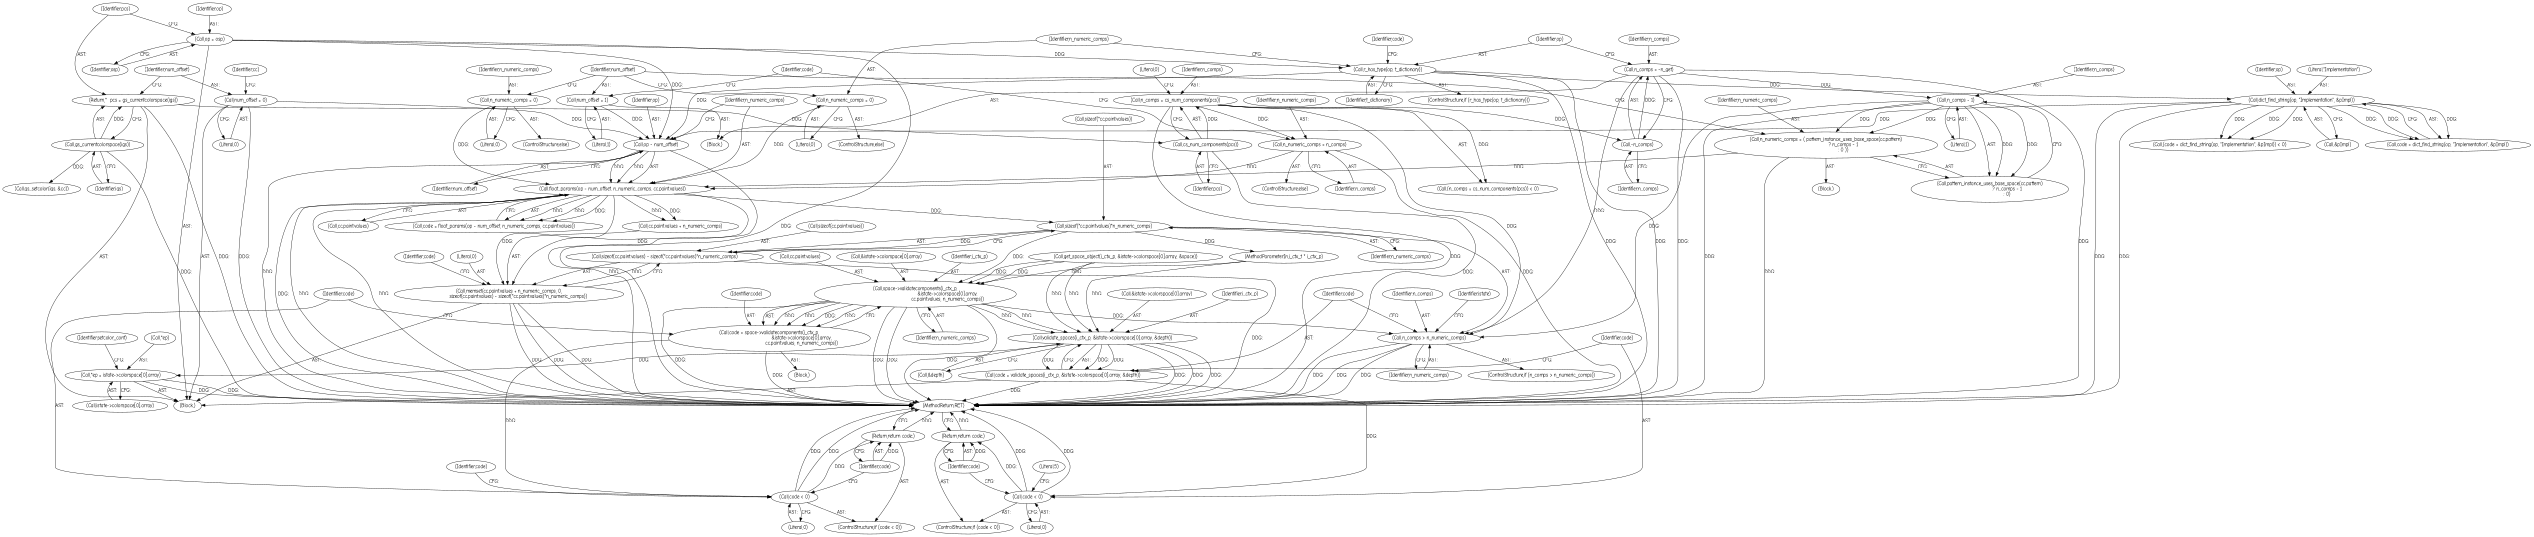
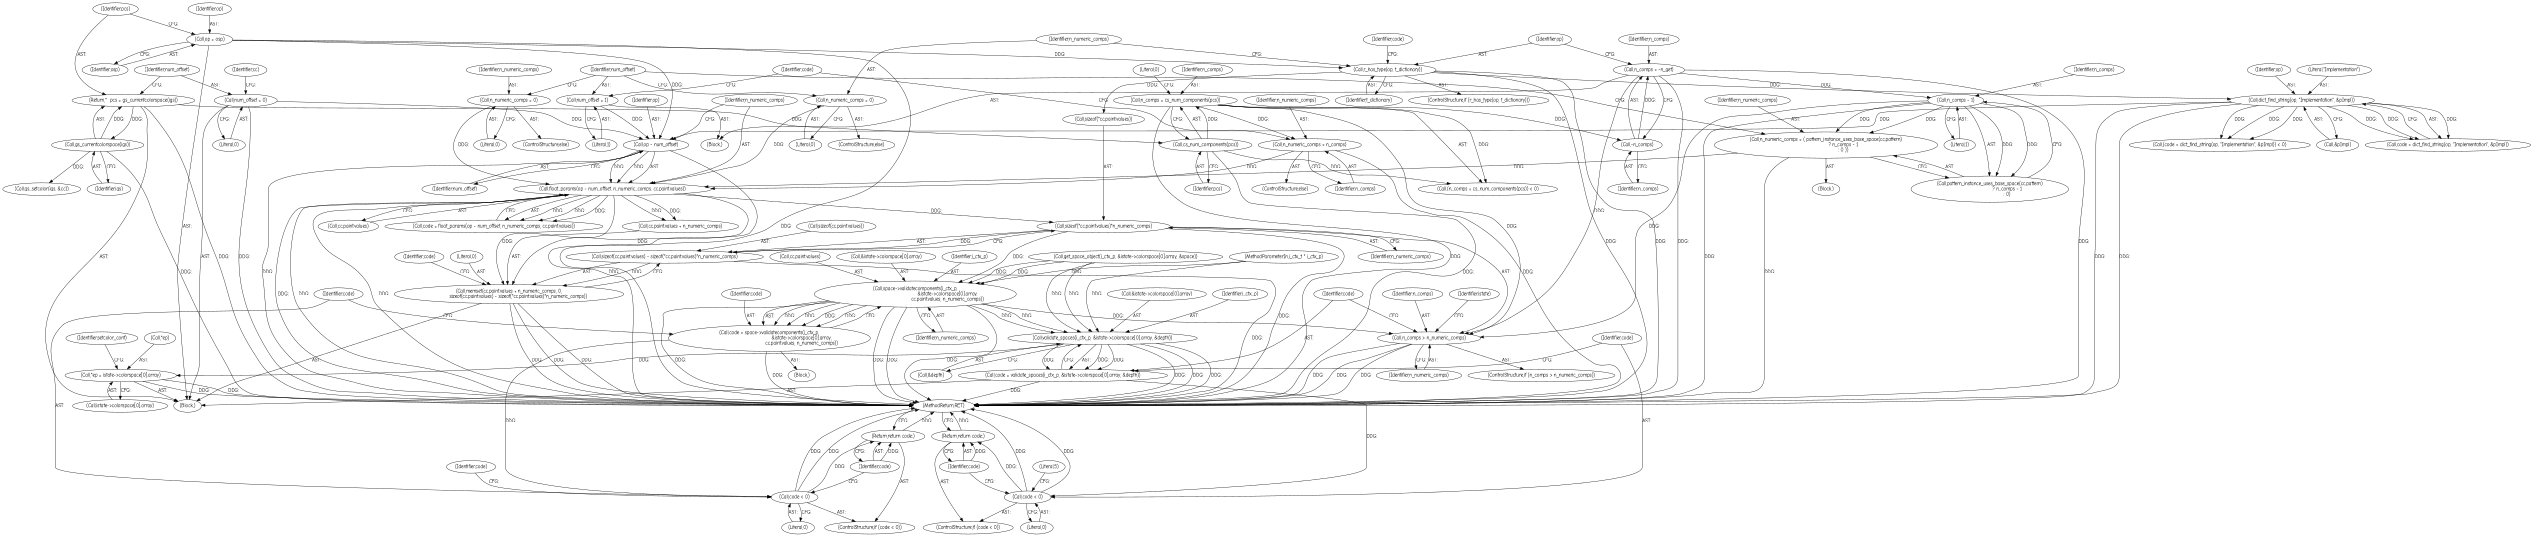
edge "(Call,r_has_type(op, t_dictionary))" -> "(Call,op - num_offset)": now "(Call,r_has_type(op, t_dictionary))" -> "(Call,sizeof(*cc.paint.values))"
edge "(Return,*  pcs = gs_currentcolorspace(igs))" -> "(Call,gs_currentcolorspace(igs))": label "CFG: " -> "DDG: "
edge "(Call,cs_num_components(pcs))" -> "(Call,(n_comps = cs_num_components(pcs)) < 0)": added, label "DDG:"
edge "(Call,sizeof(*cc.paint.values)*n_numeric_comps)" -> "(MethodParameterIn,i_ctx_t * i_ctx_p)": now "(Call,sizeof(*cc.paint.values)*n_numeric_comps)" -> "(MethodReturn,RET)"
